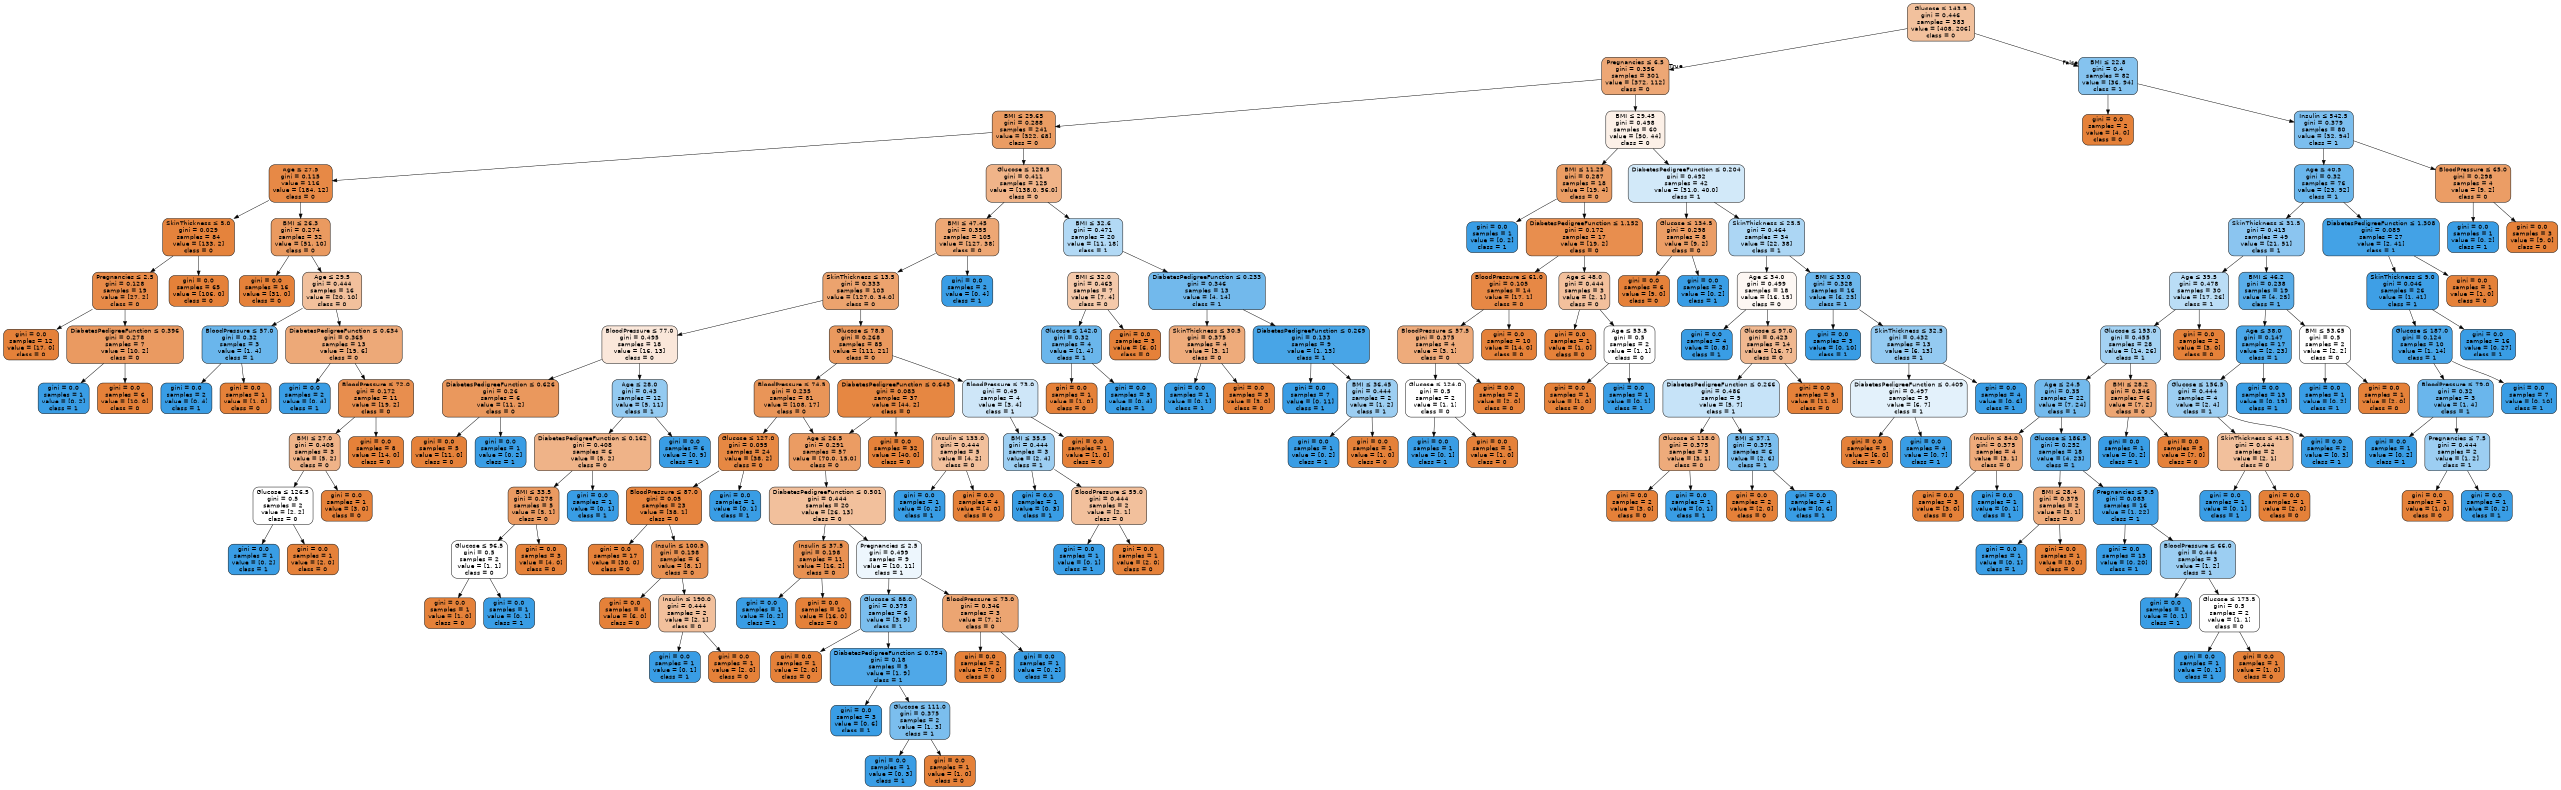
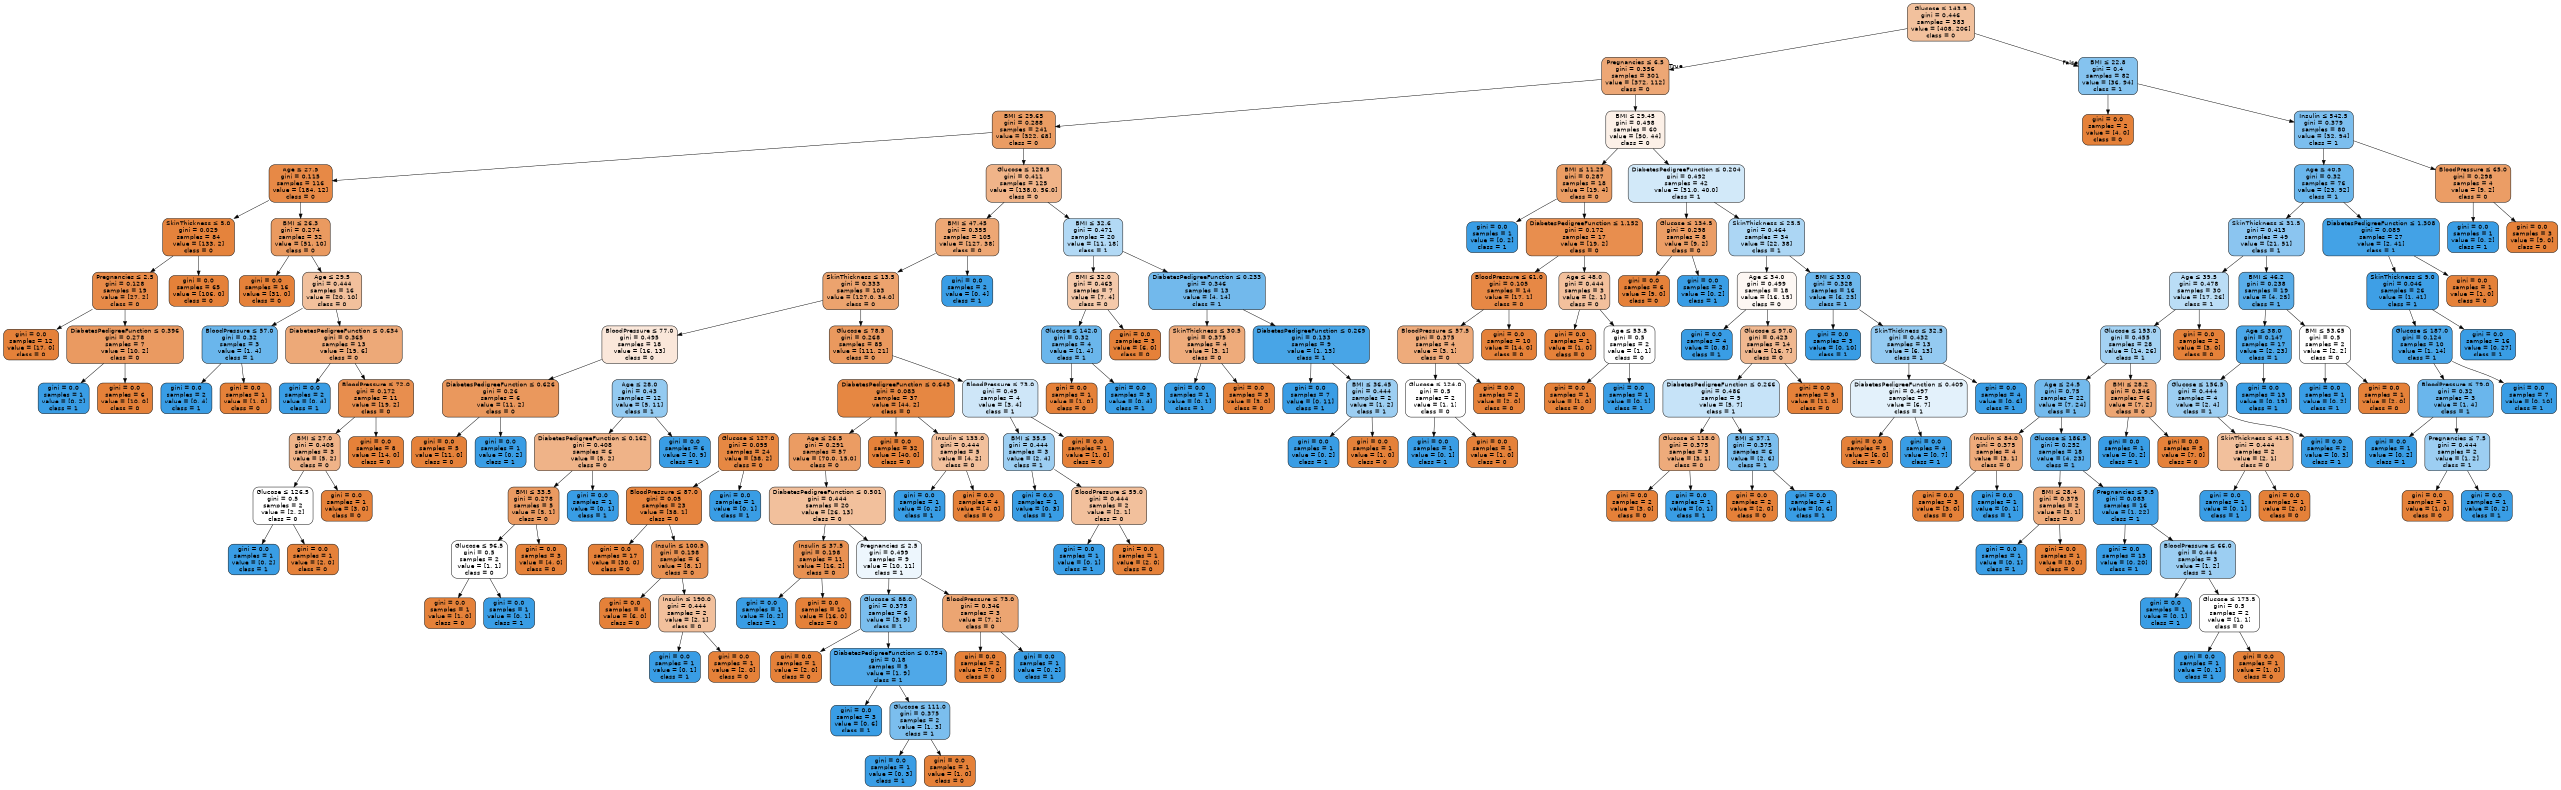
node "Age ≤ 27.5": text "value = 116" -> "samples = 116"
edge "BMI ≤ 32.6" -> "BMI ≤ 32.0": added
edge "BloodPressure ≤ 77.0" -> "Age ≤ 28.0": removed
node "Age ≤ 24.5": text "gini = 0.35" -> "gini = 0.75"
node "BloodPressure ≤ 74.5": removed
edge "DiabetesPedigreeFunction ≤ 0.643" -> "Insulin ≤ 133.0": added
